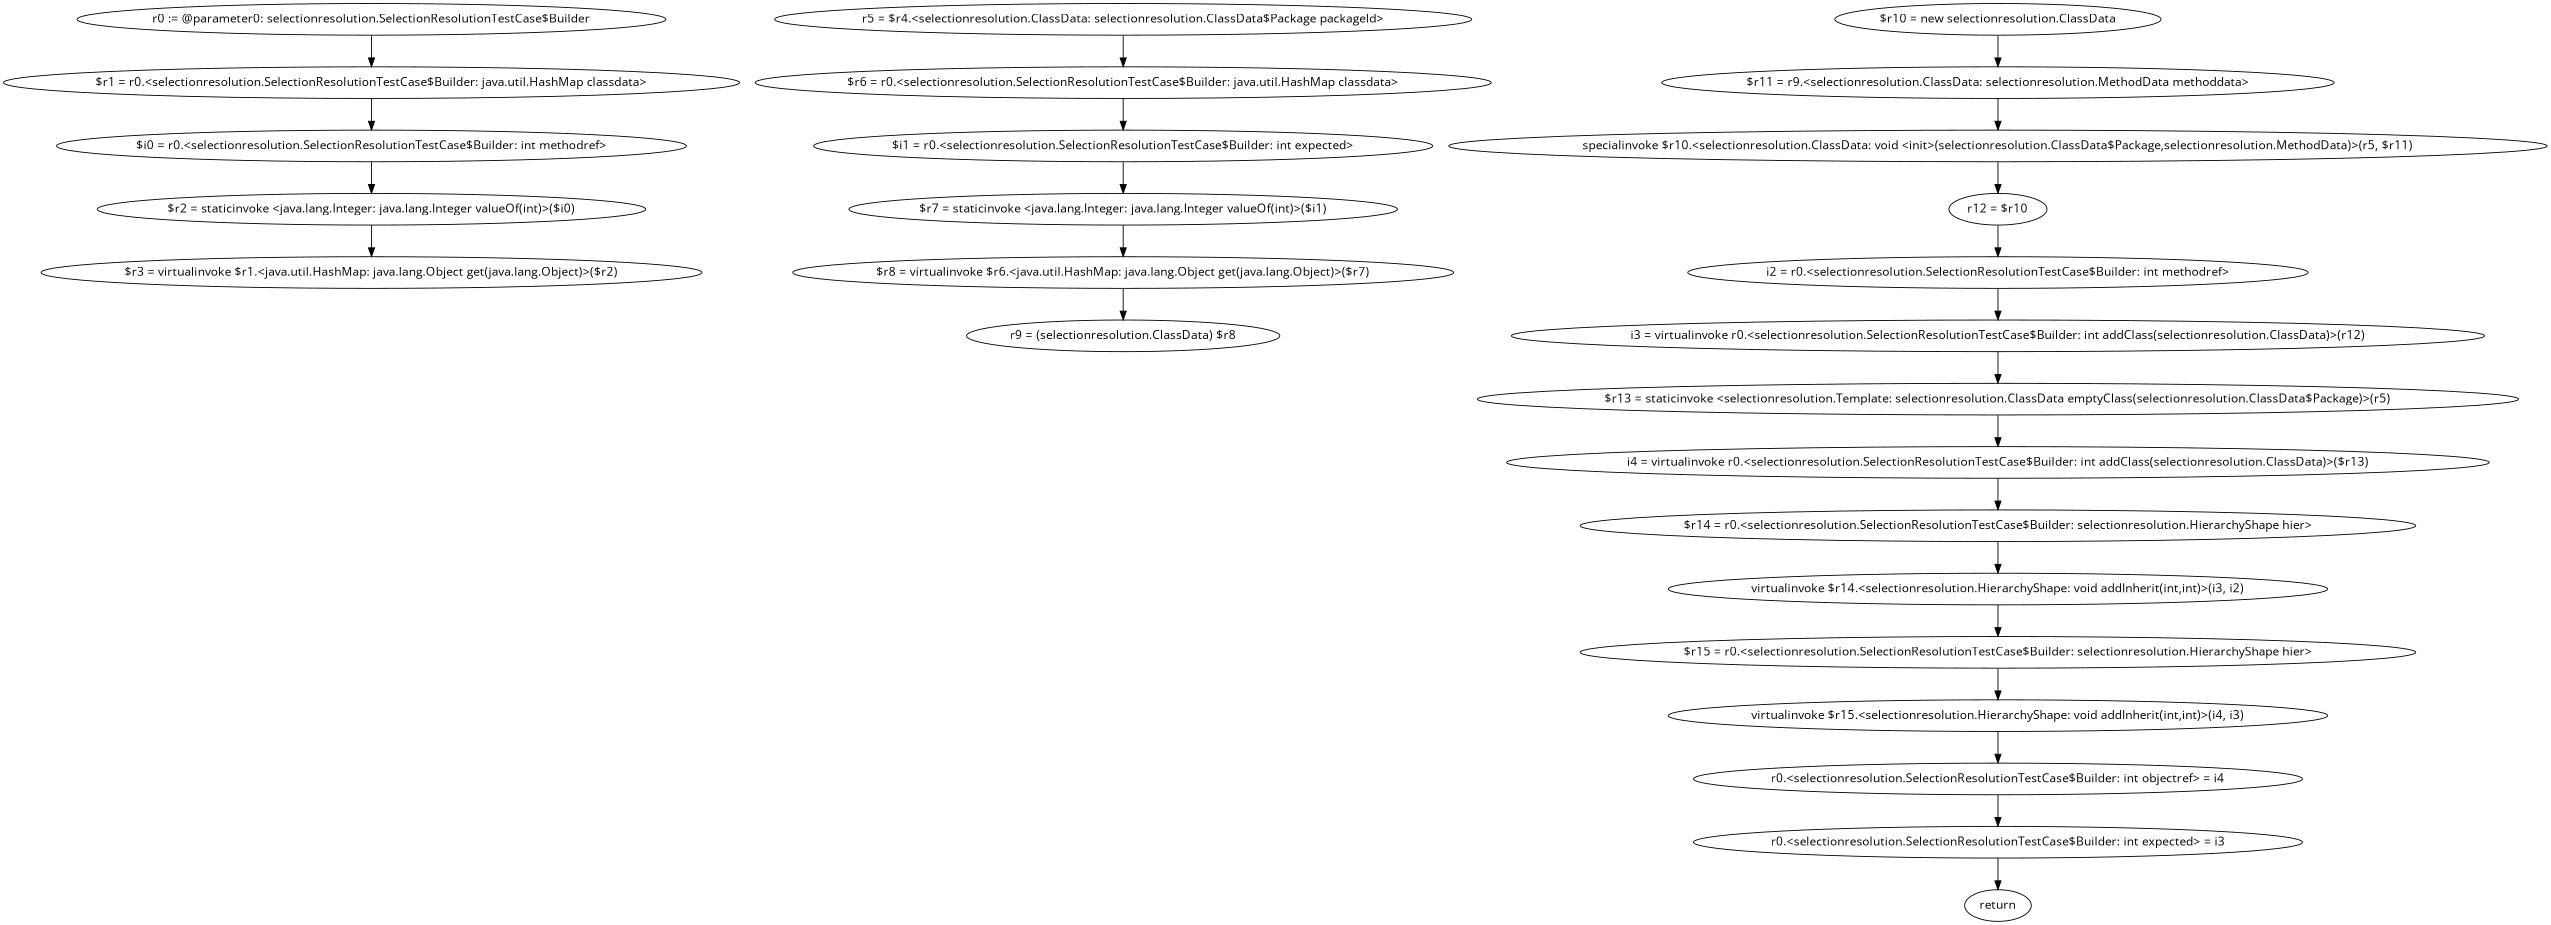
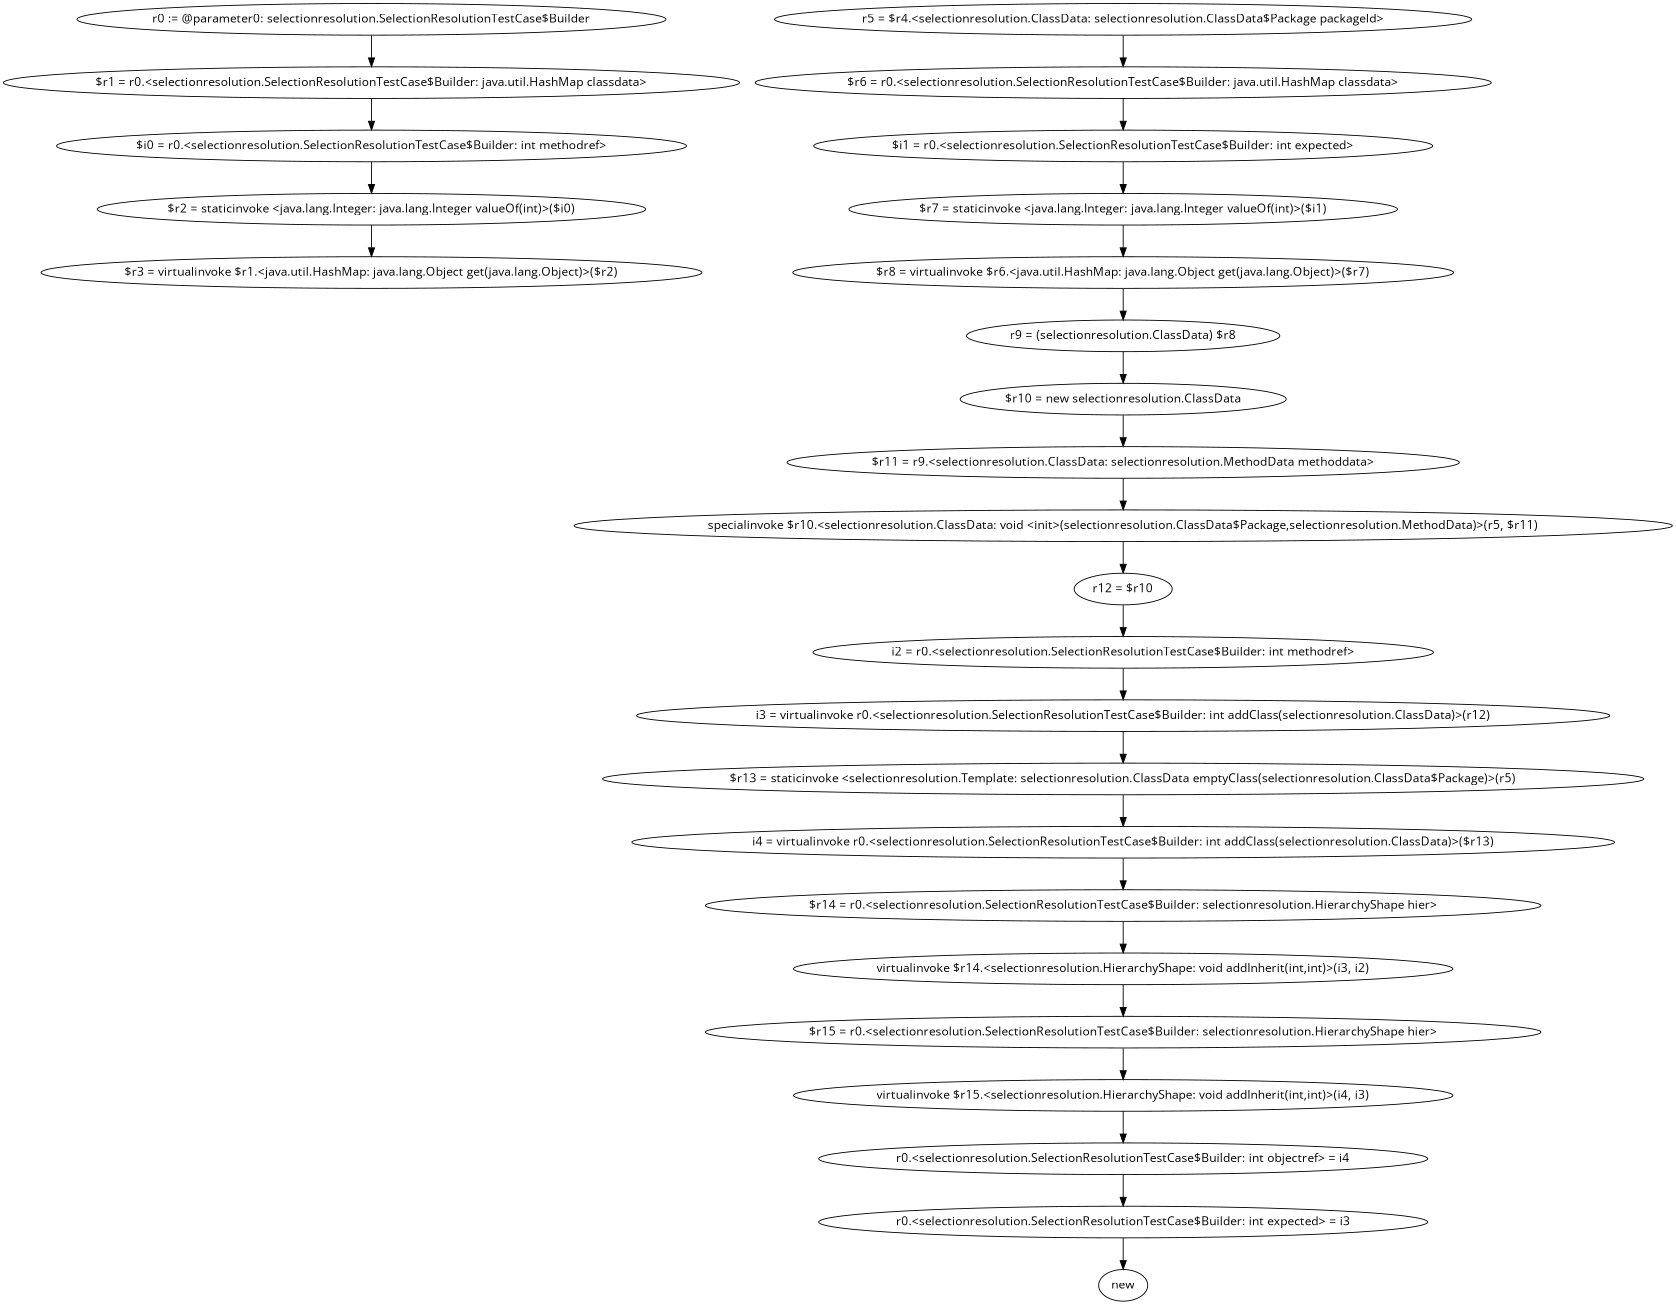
edge "r9 = (selectionresolution.ClassData) $r8" -> "$r10 = new selectionresolution.ClassData": added
node "return": label "return" -> "new"
